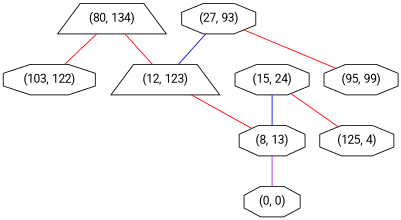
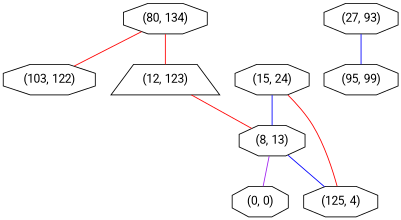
node "(80, 134)": shape trapezium -> octagon
edge "(27, 93)" -- "(12, 123)": removed
edge "(27, 93)" -- "(95, 99)": color red -> blue
edge "(8, 13)" -- "(125, 4)": added
